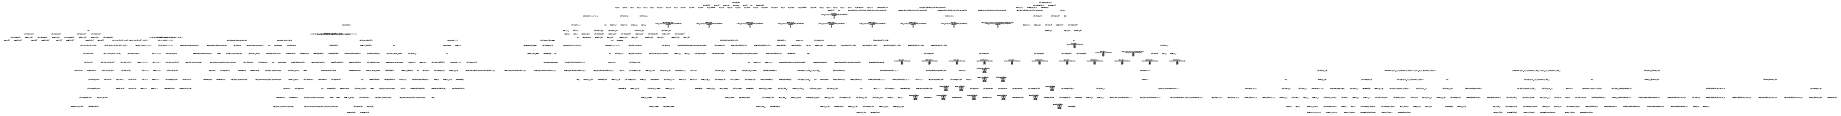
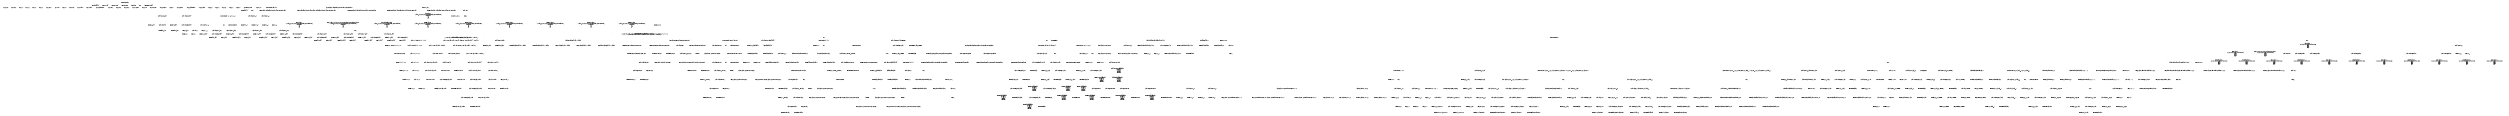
node "(<operator>.logicalNot,!hapd->conf->wpa)": added
